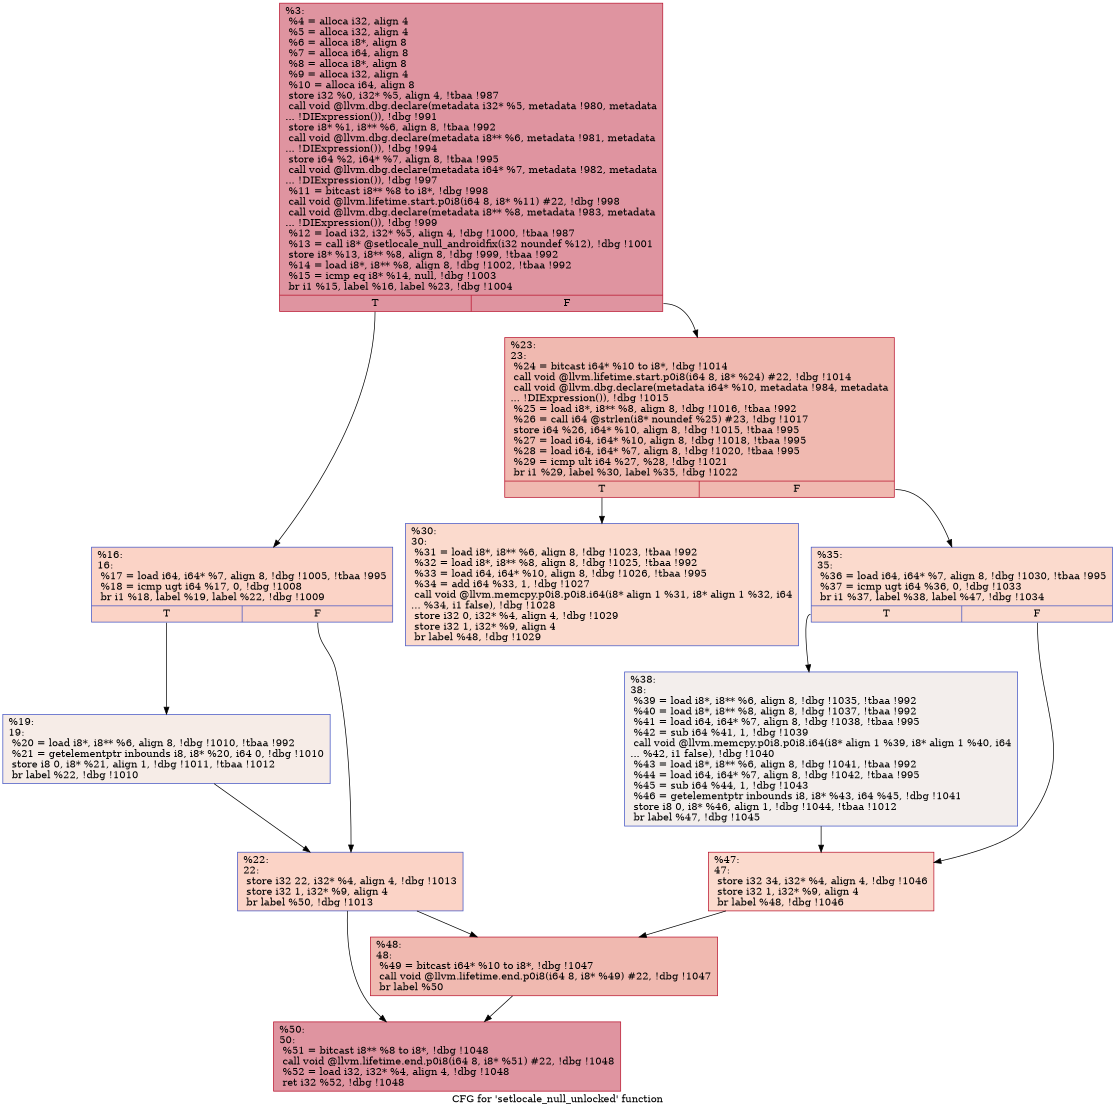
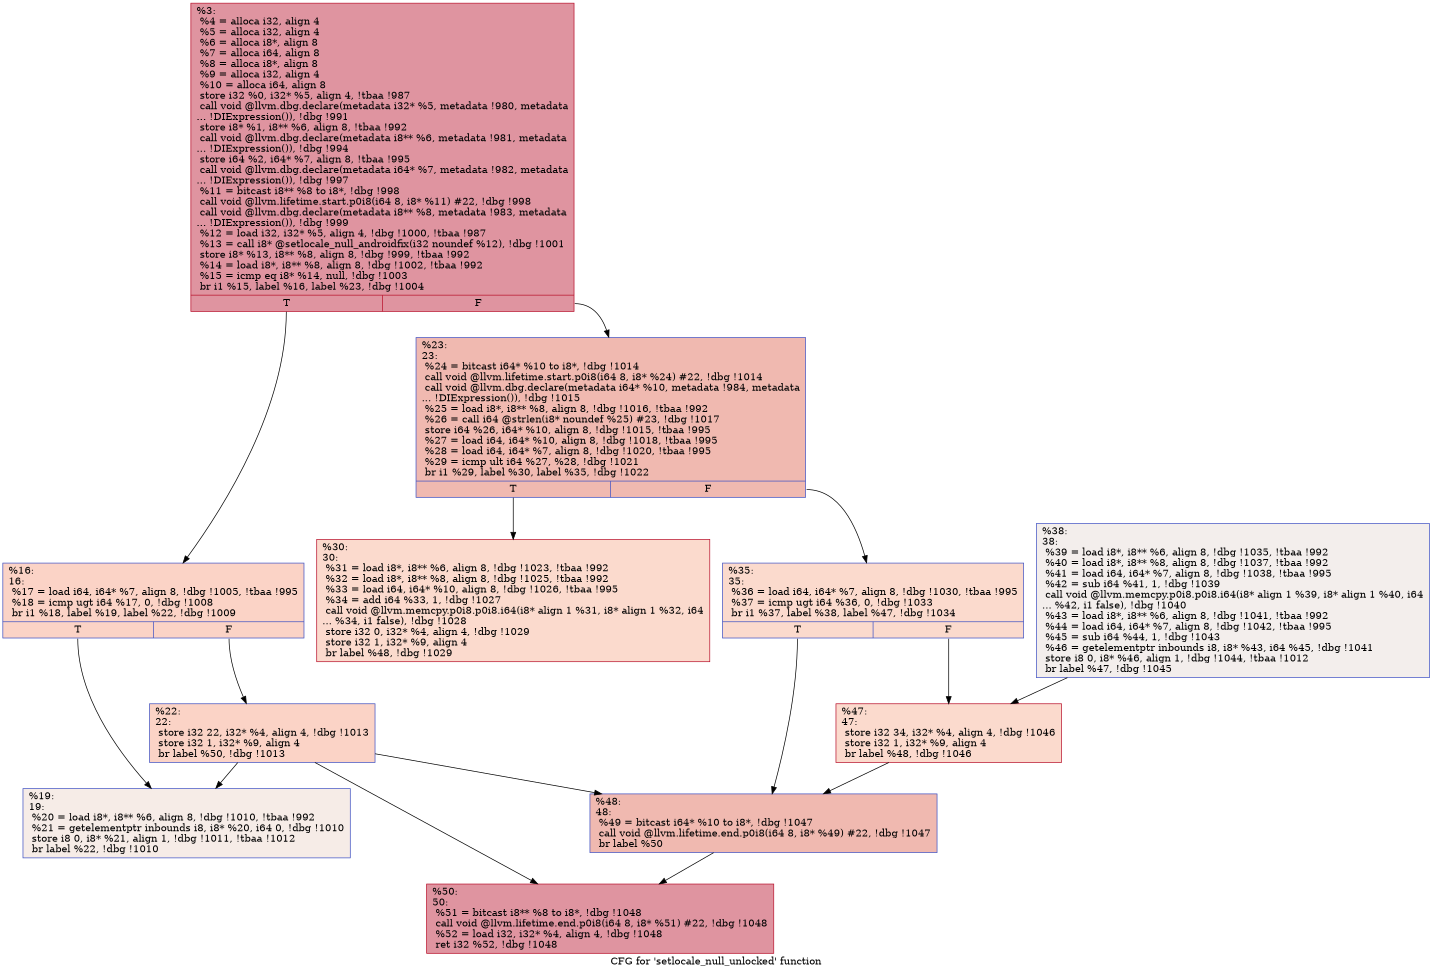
node "%23:": color #b70d28ff -> #3d50c3ff
node "%30:": color #3d50c3ff -> #b70d28ff
edge "%35:" -> "%38:": now "%35:" -> "%48:"
edge "%19:" -> "%22:": reversed
node "%48:": color #b70d28ff -> #3d50c3ff
